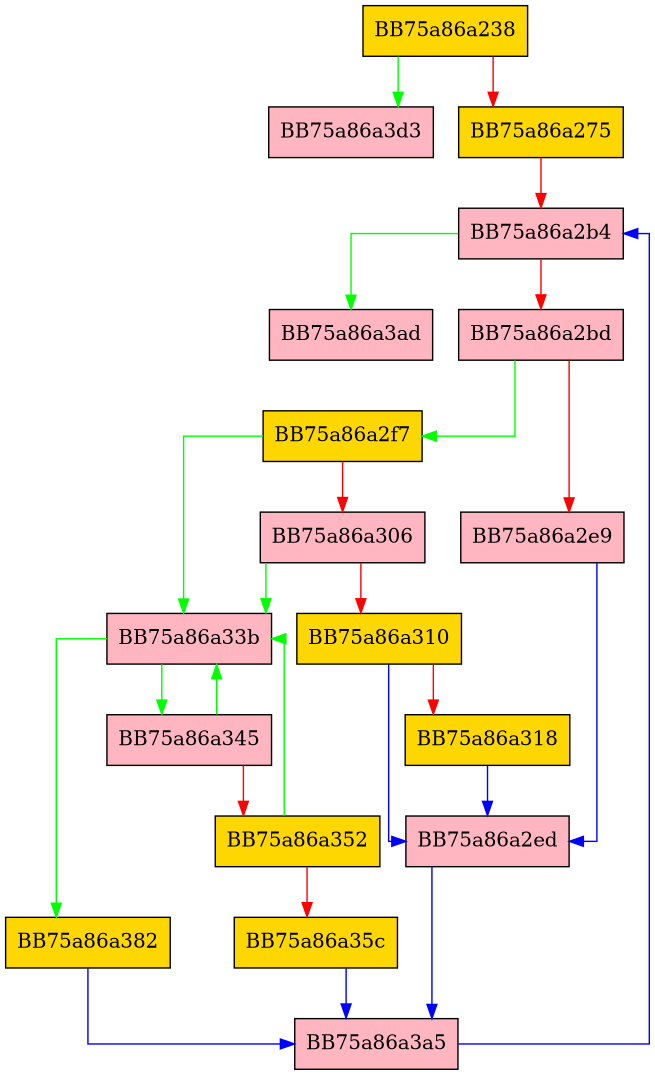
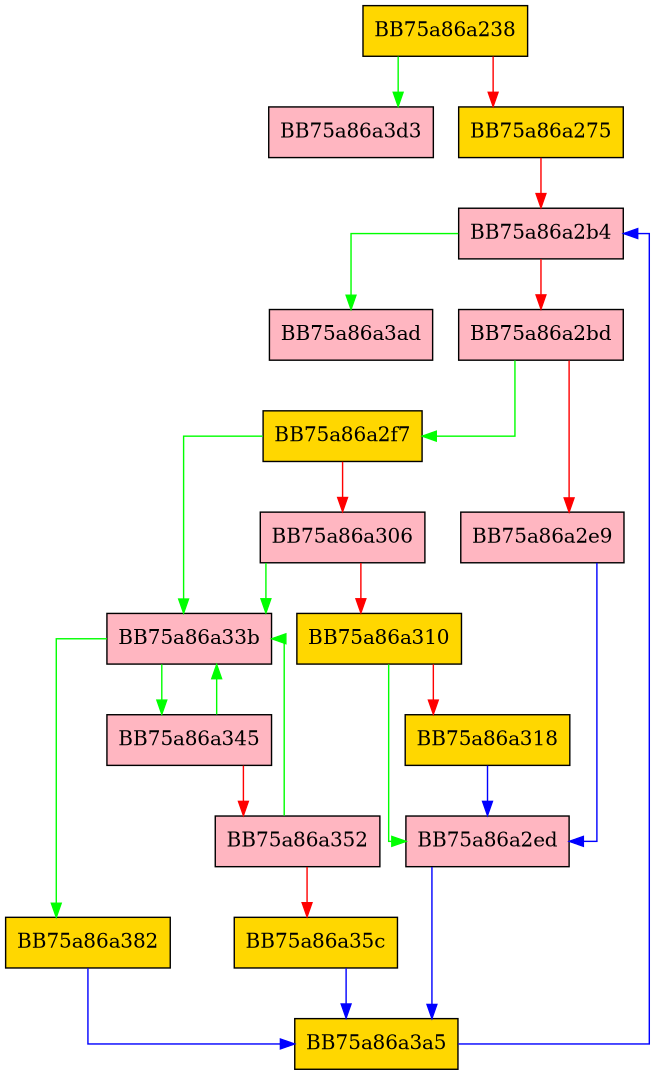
edge "BB75a86a310" -> "BB75a86a2ed": color blue -> green
node "BB75a86a352": fillcolor gold -> lightpink
node "BB75a86a3a5": fillcolor lightpink -> gold
